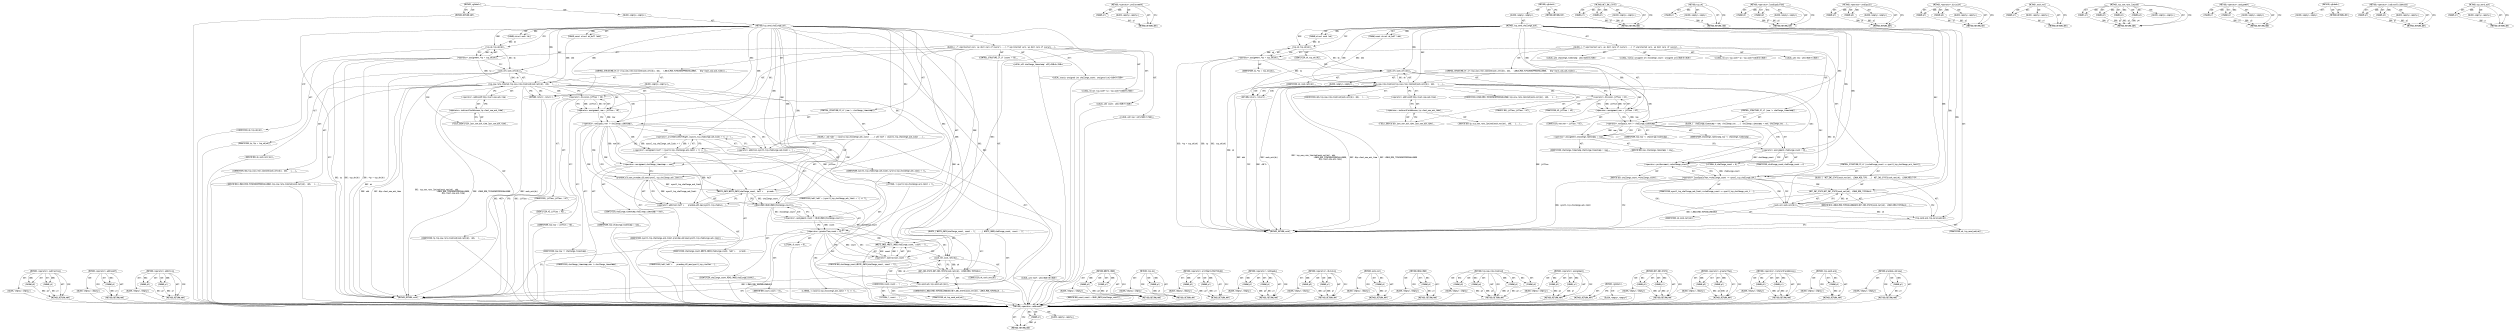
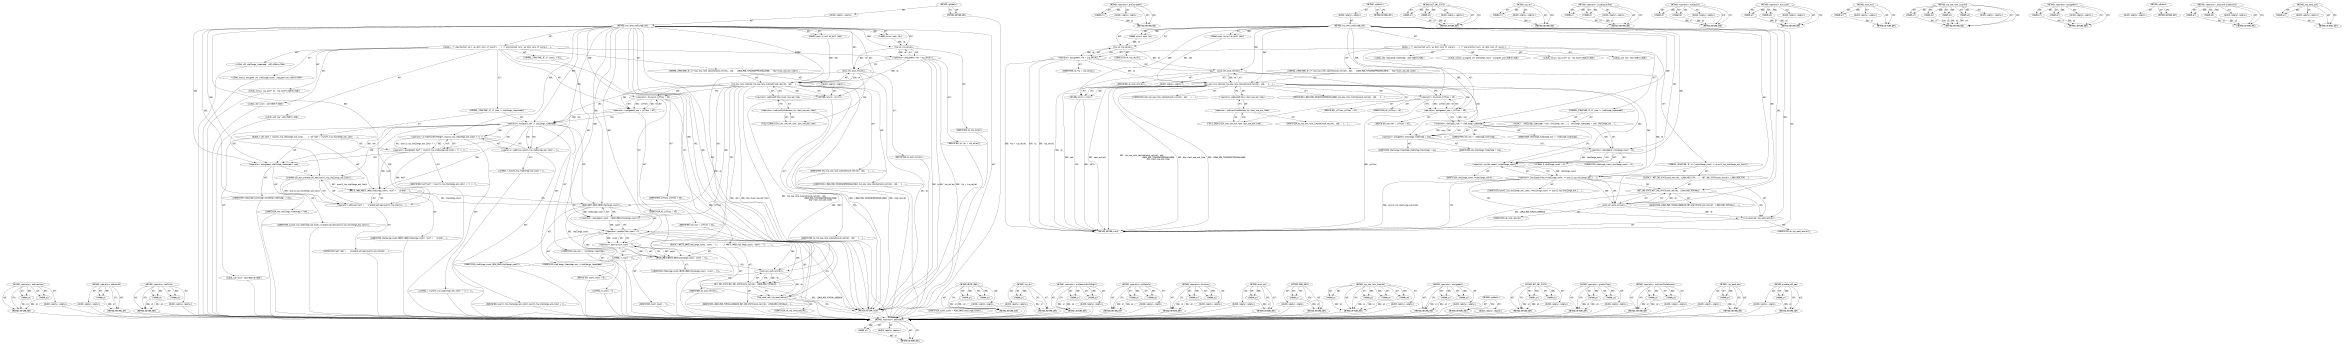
edge "(<operator>.addition,sysctl_tcp_challenge_ack_limit + 1)" -> "(LITERAL,1,sysctl_tcp_challenge_ack_limit + 1)": label "DDG: jiffies" -> "AST: "
edge "(<operator>.greaterThan,count > 0)" -> "(WRITE_ONCE,WRITE_ONCE(challenge_count, count - 1))": reversed
edge "(IDENTIFIER,count,count - 1)" -> "(LITERAL,1,count - 1)": now "(<operator>.subtraction,count - 1)" -> "(LITERAL,1,count - 1)"
